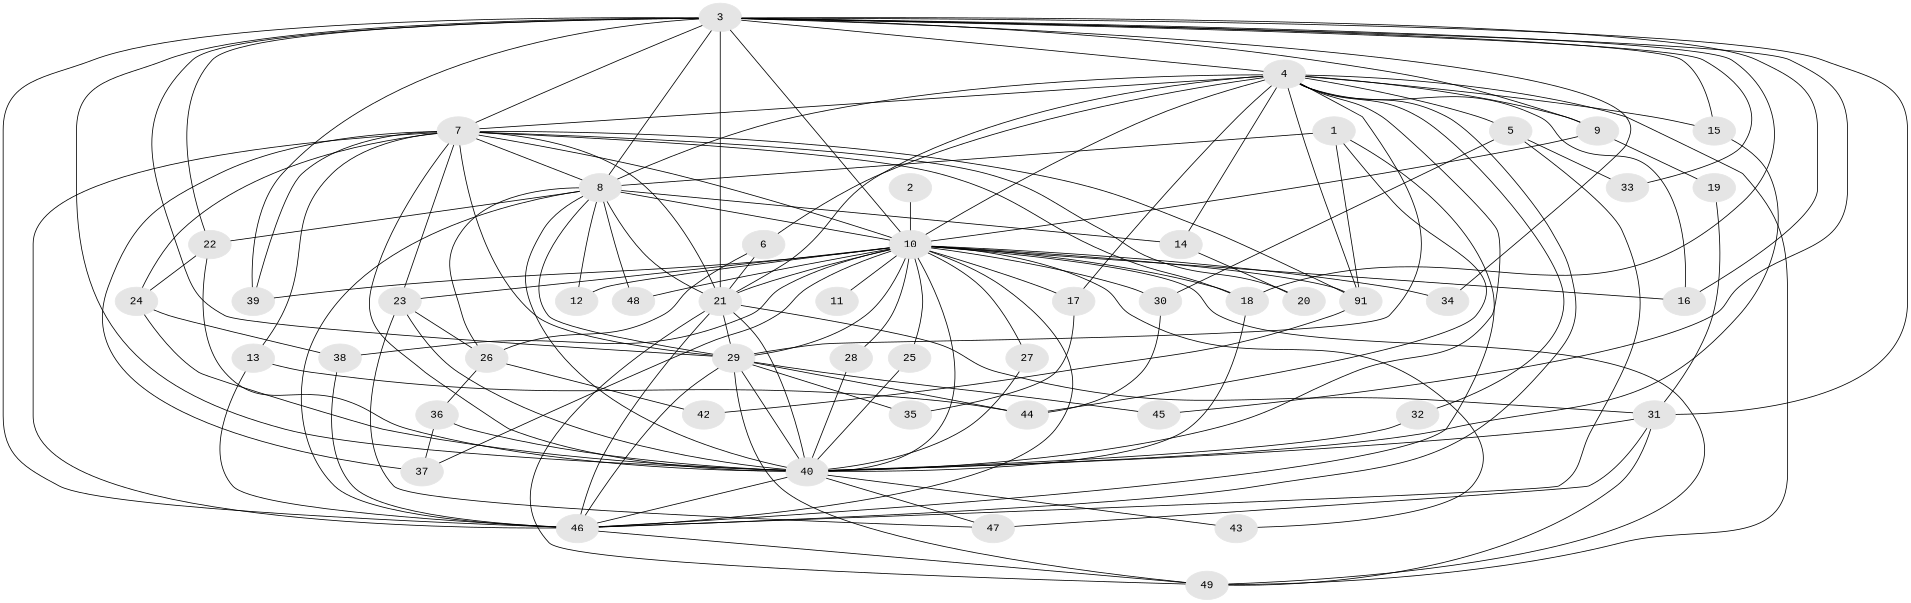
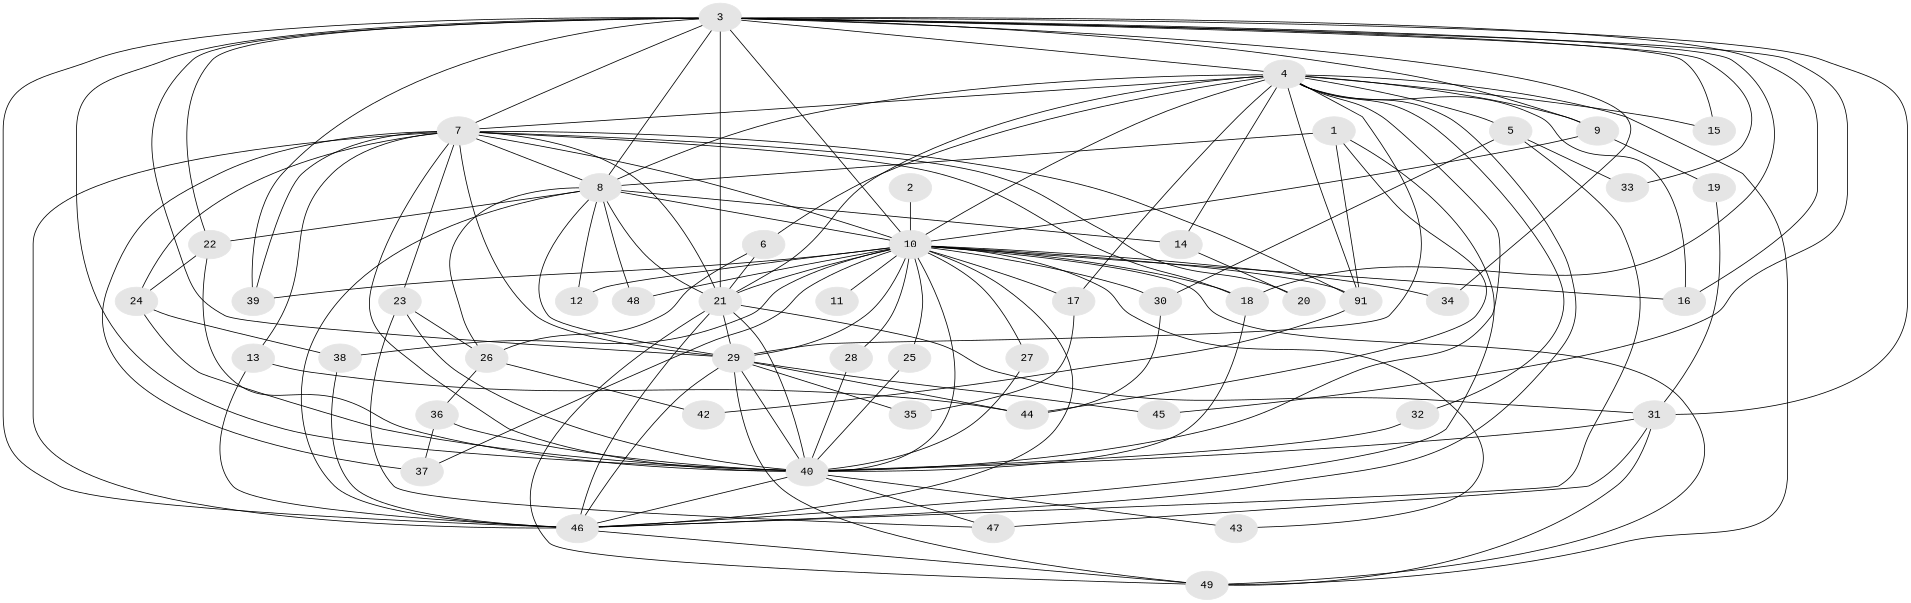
edge "10" -- "23": removed
edge "8" -- "40": removed
edge "15" -- "40": removed
